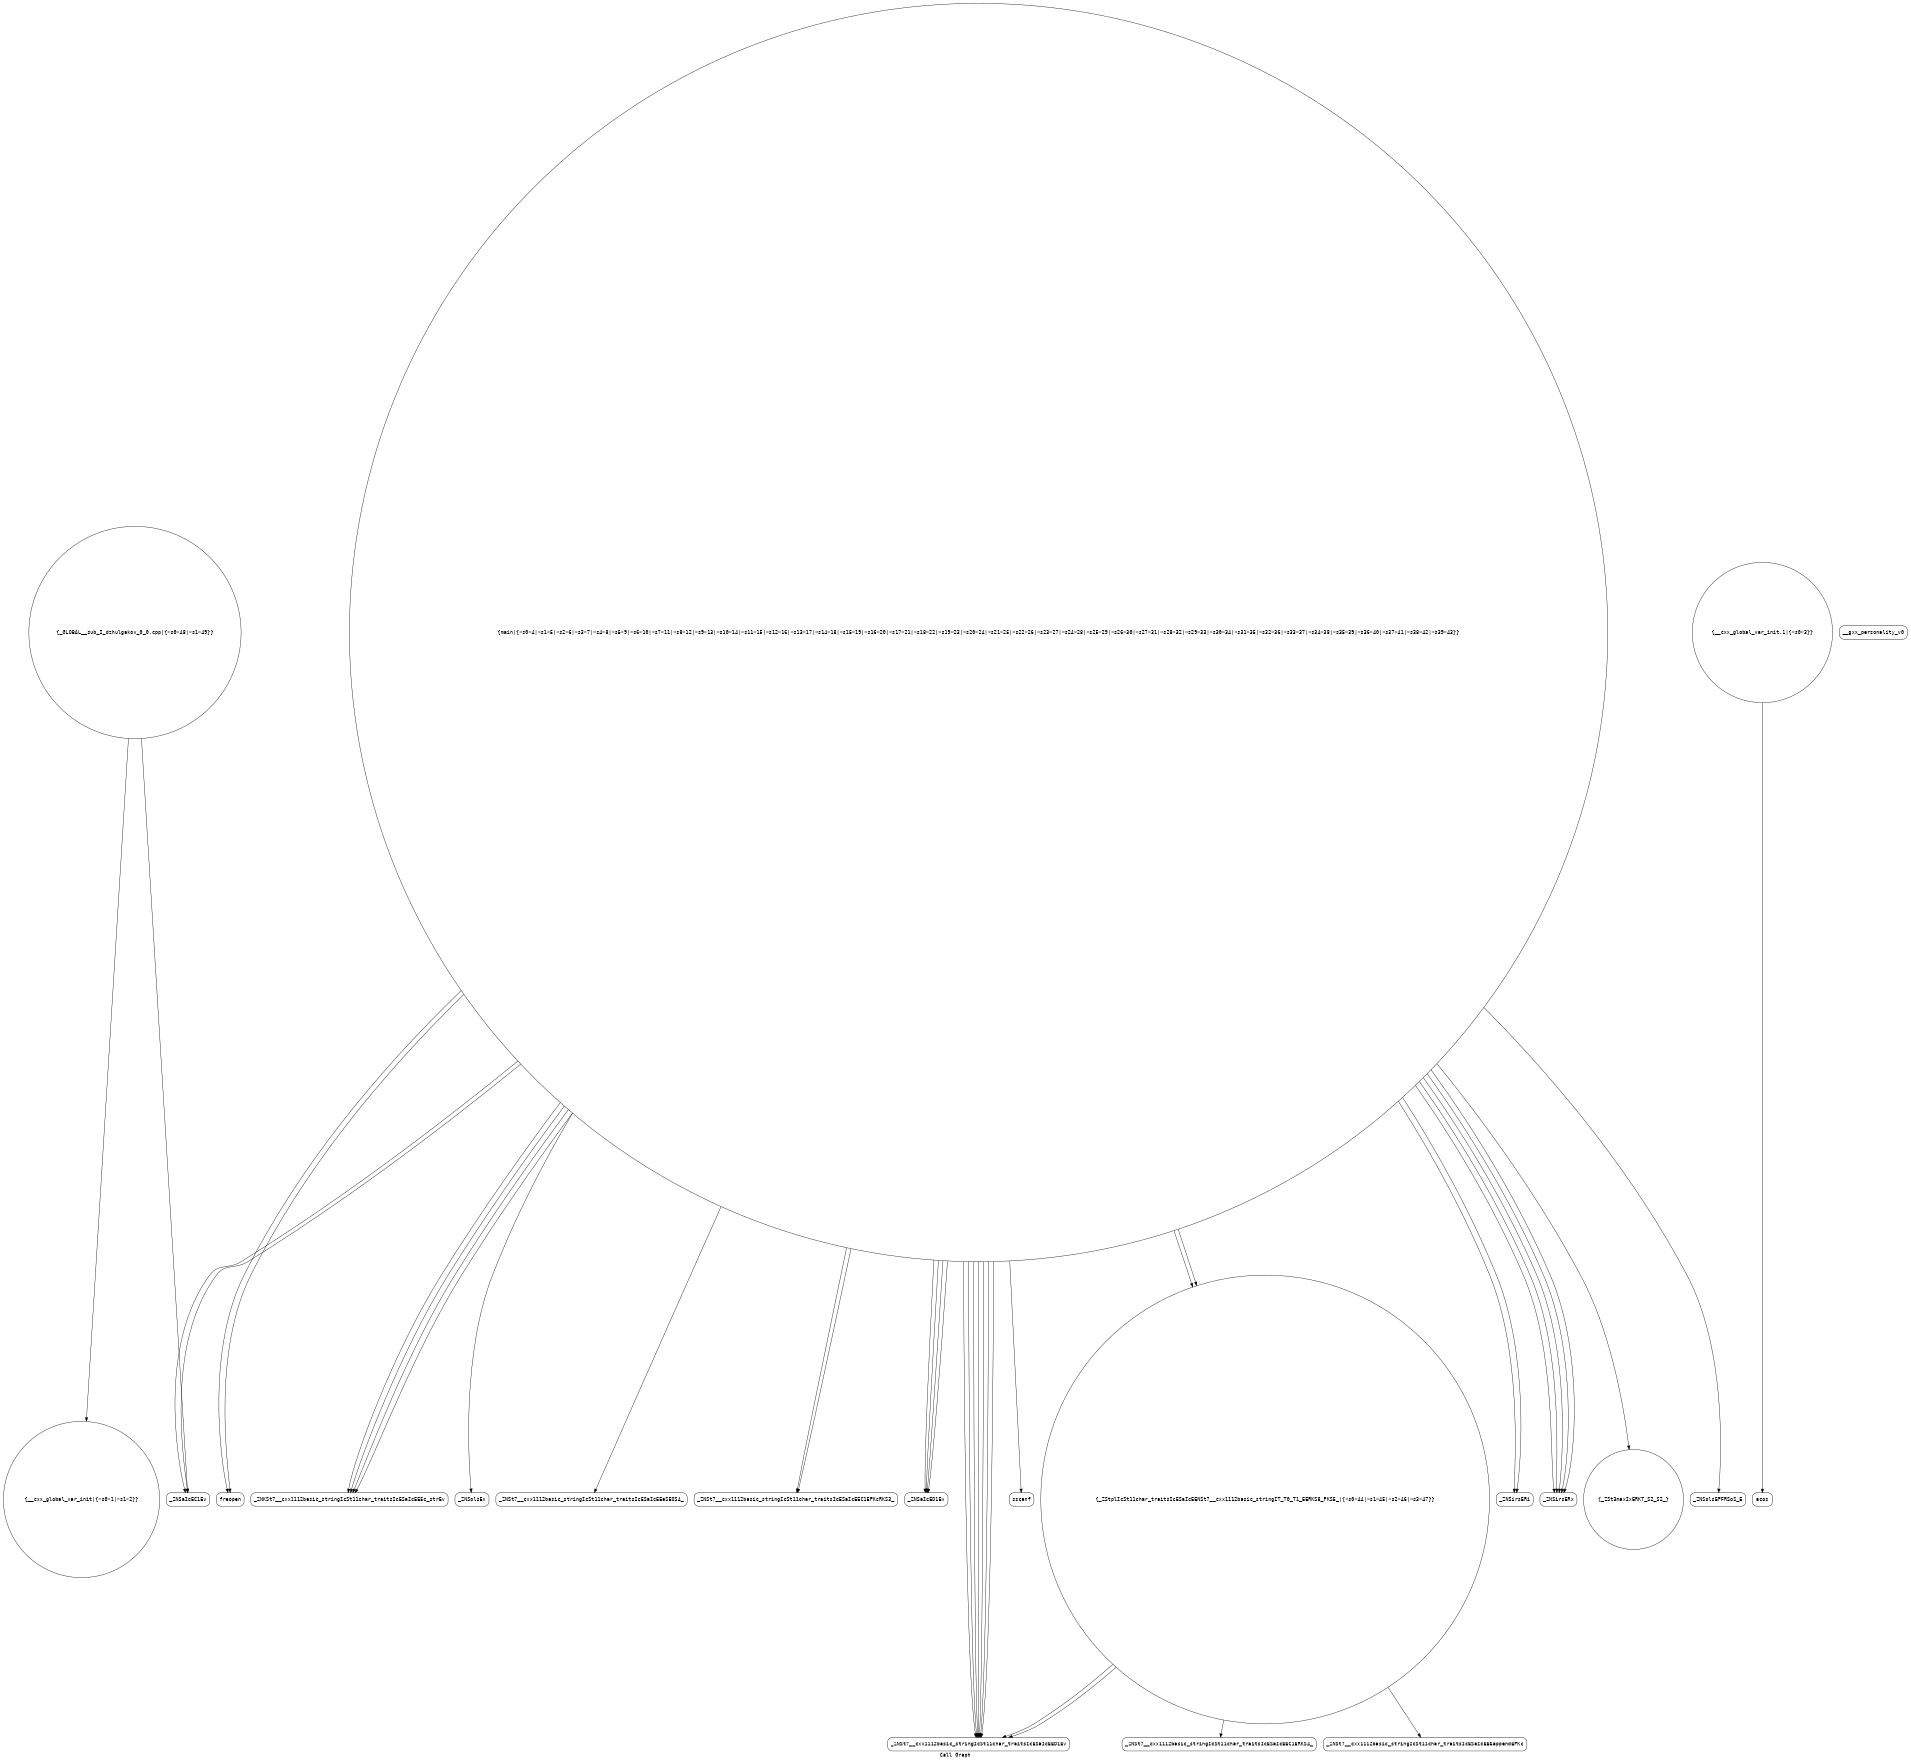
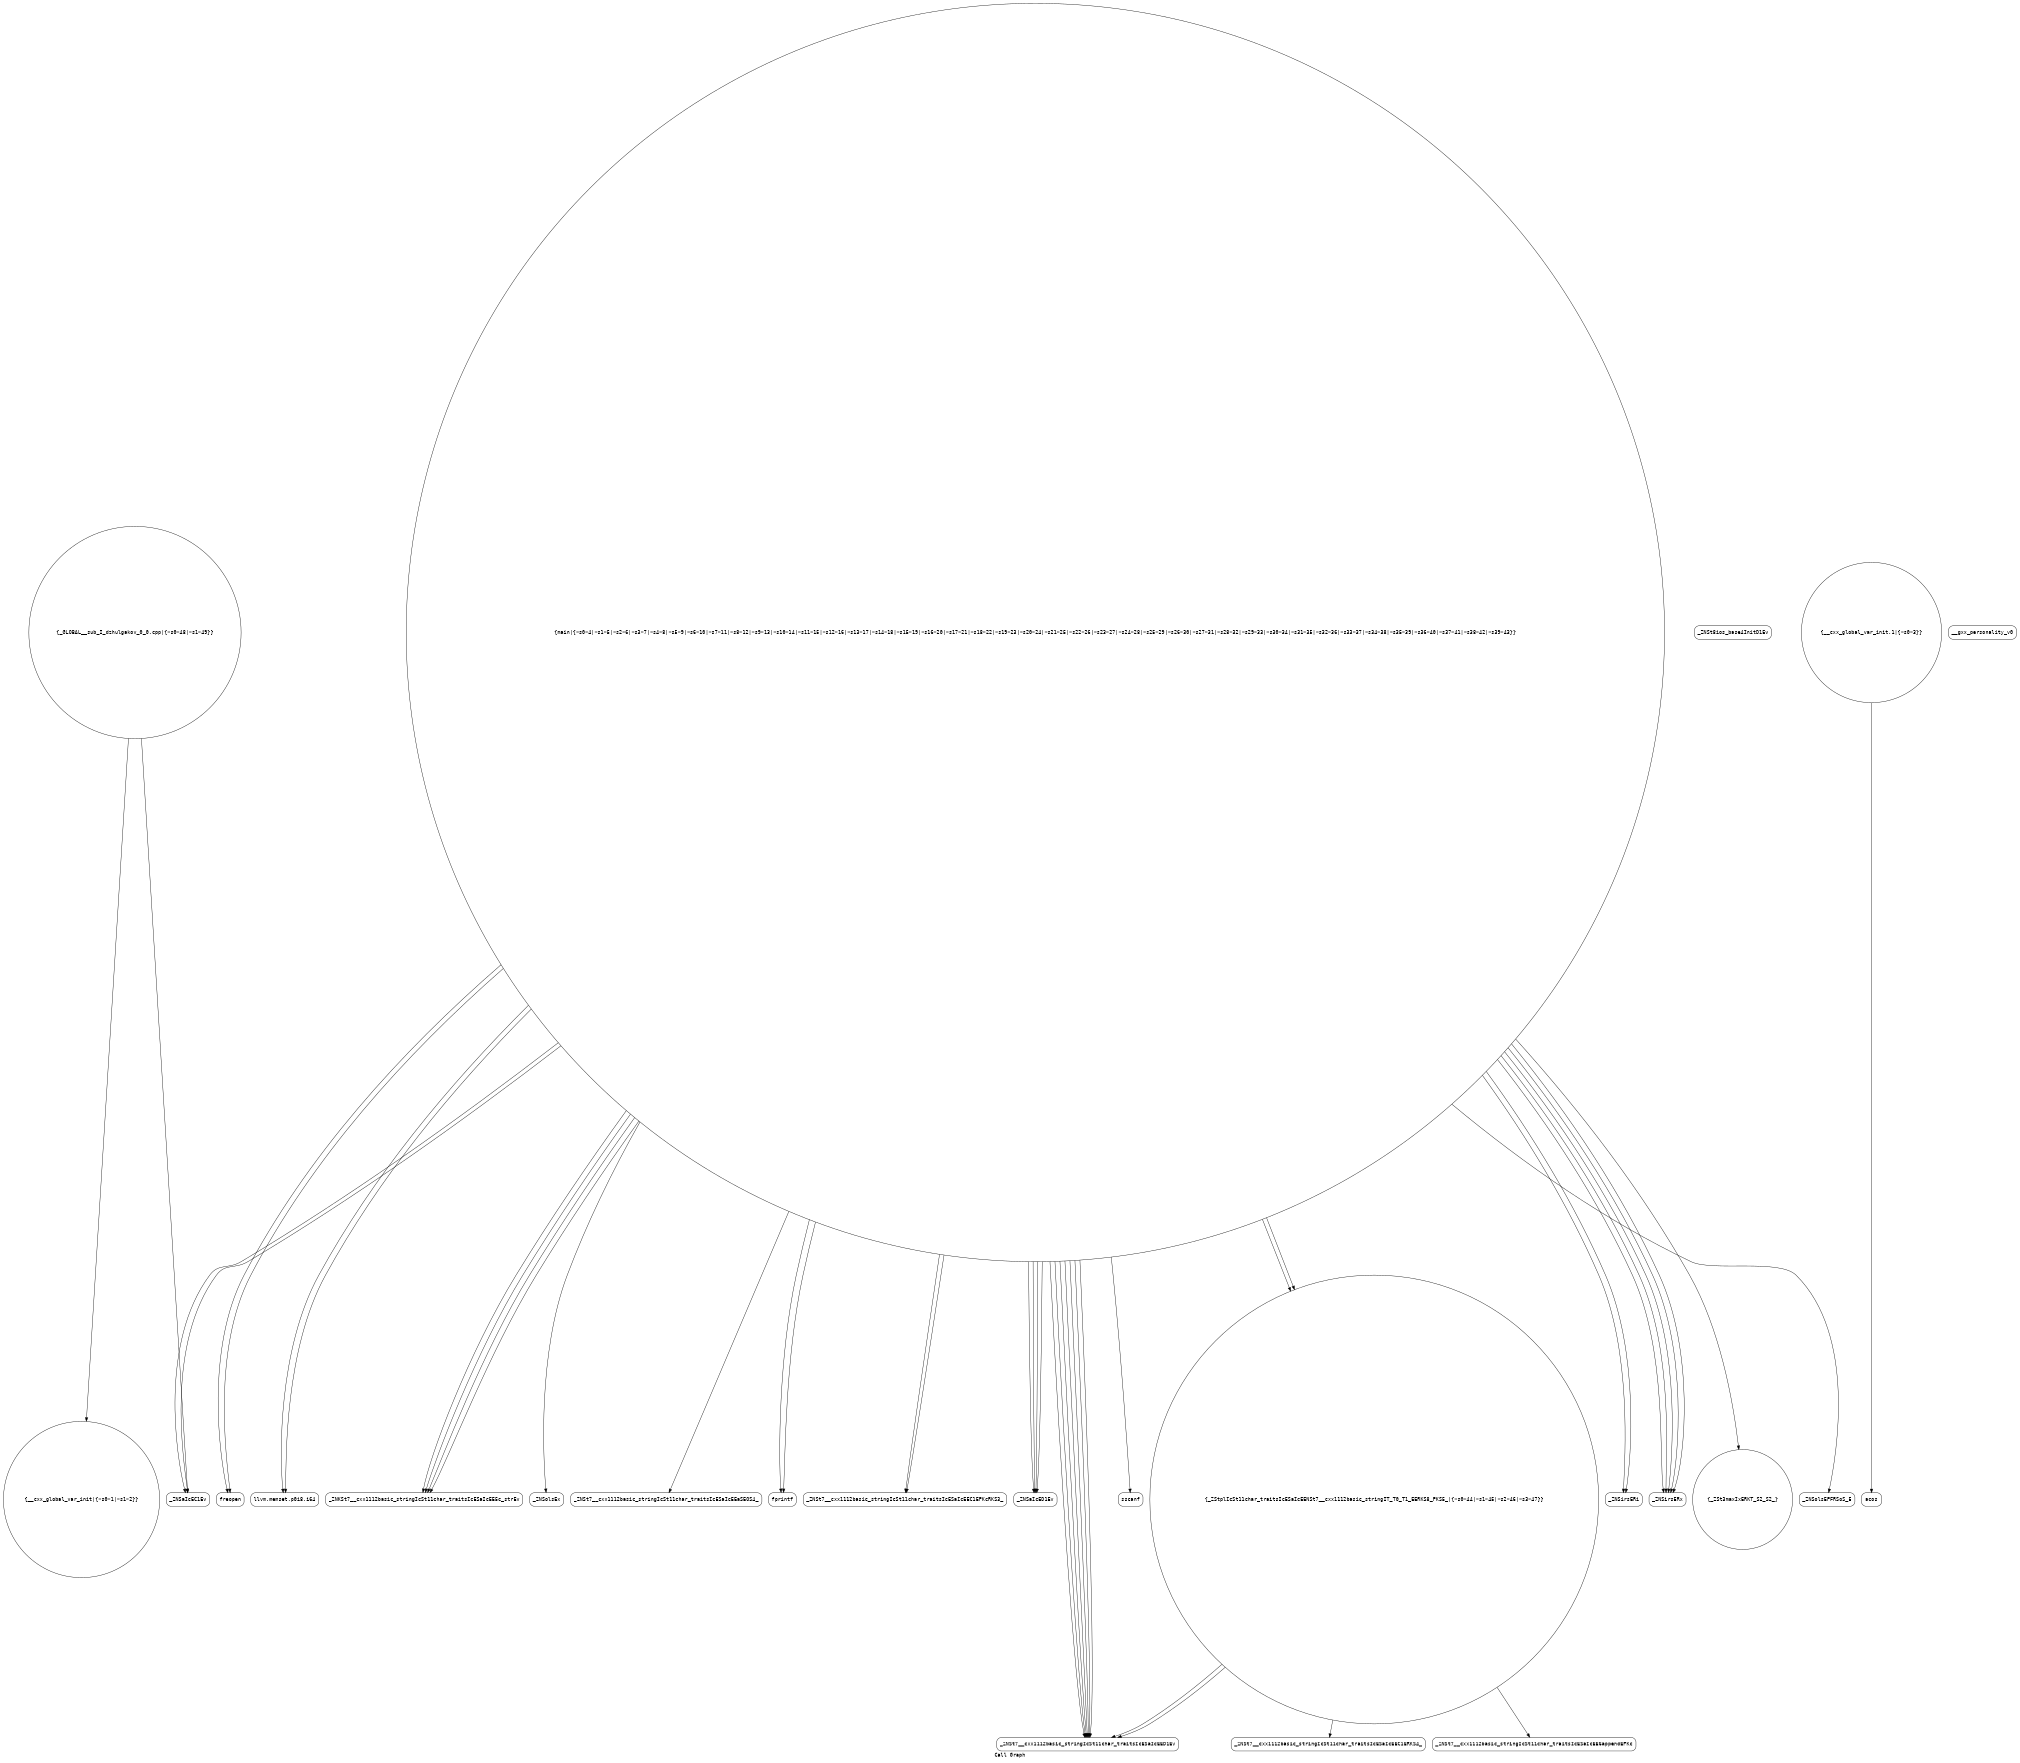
node "_ZNSt8ios_base4InitD1Ev": added
node "llvm.memset.p0i8.i64": added
node "fprintf": added
